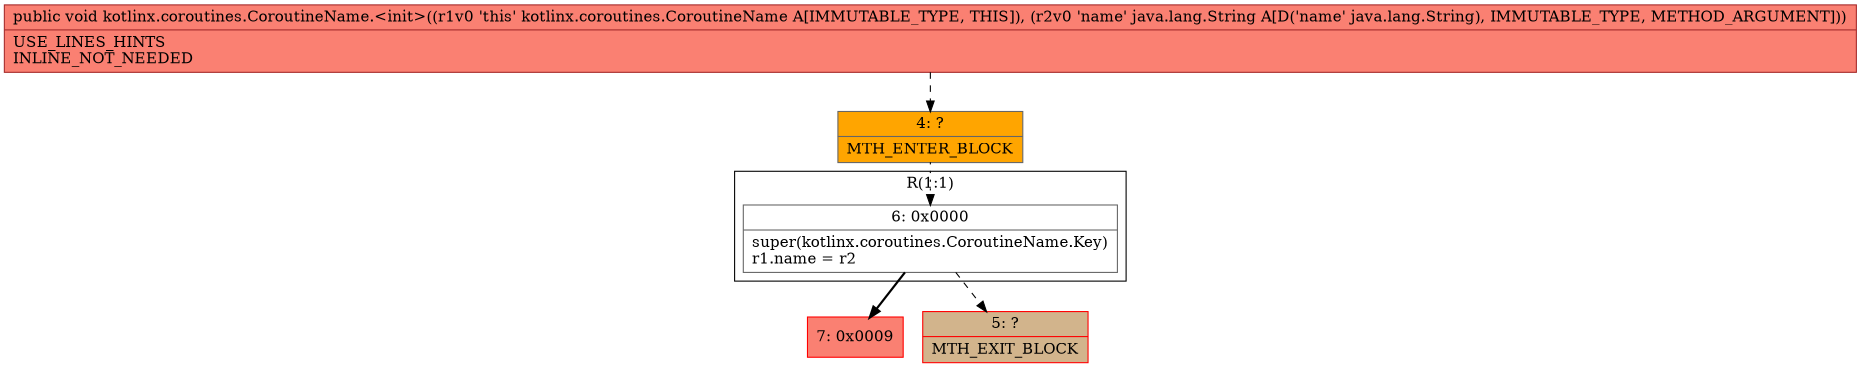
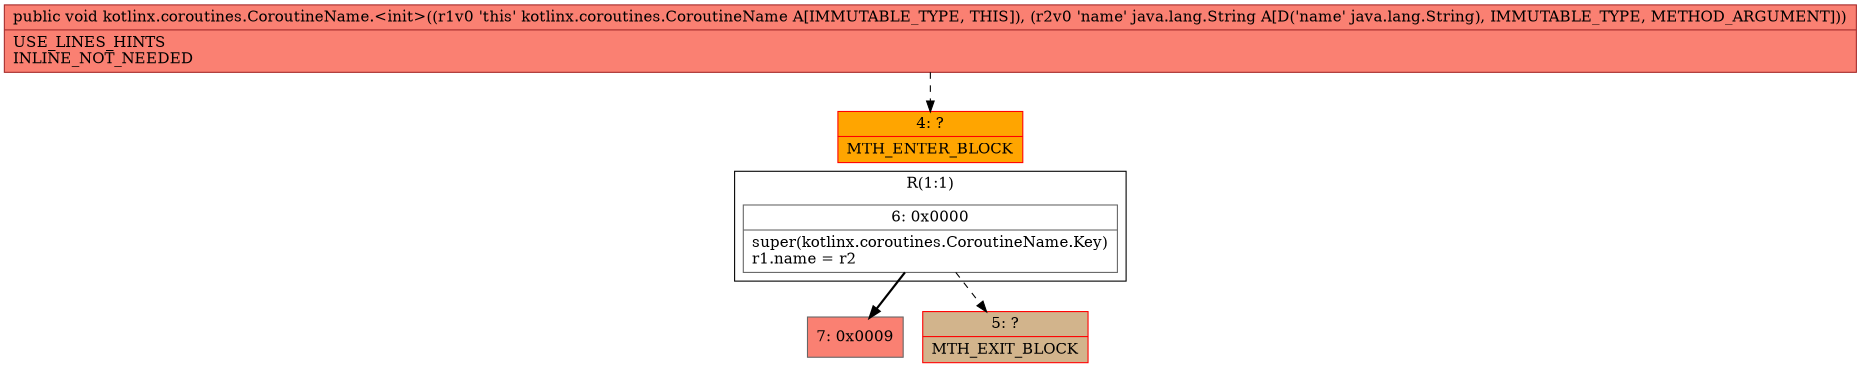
node "4: ?": color gray40 -> red
edge "4: ?" -> "6: 0x0000": removed
node "7: 0x0009": color red -> gray40
